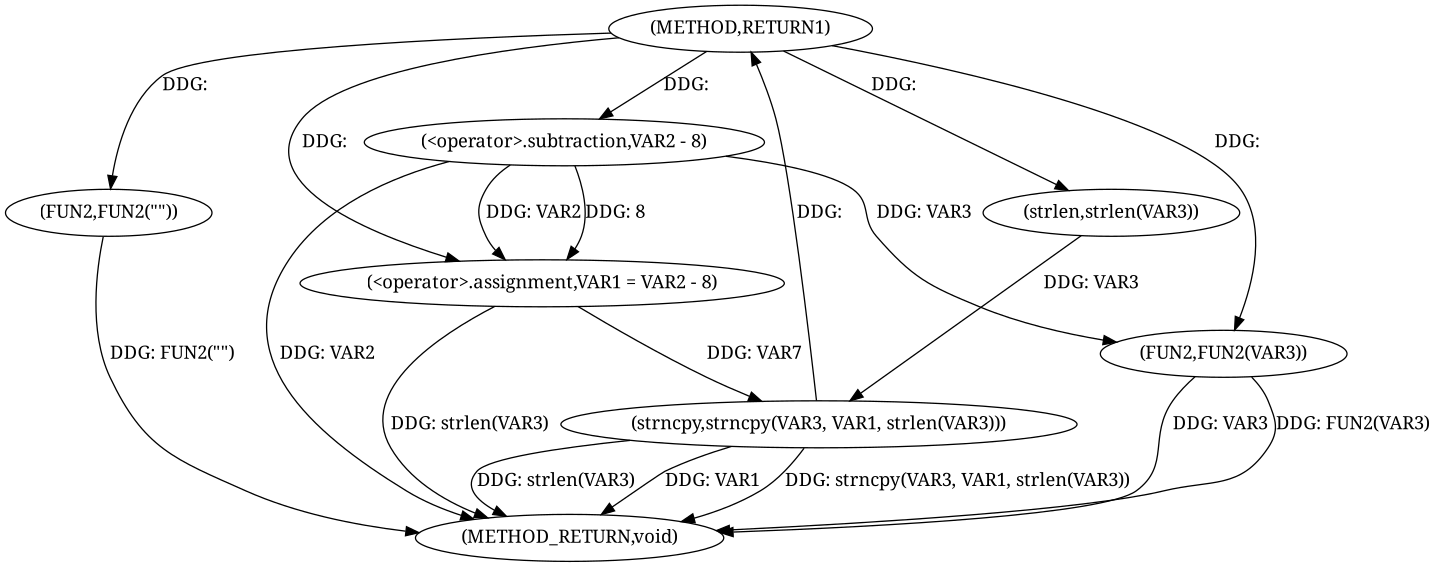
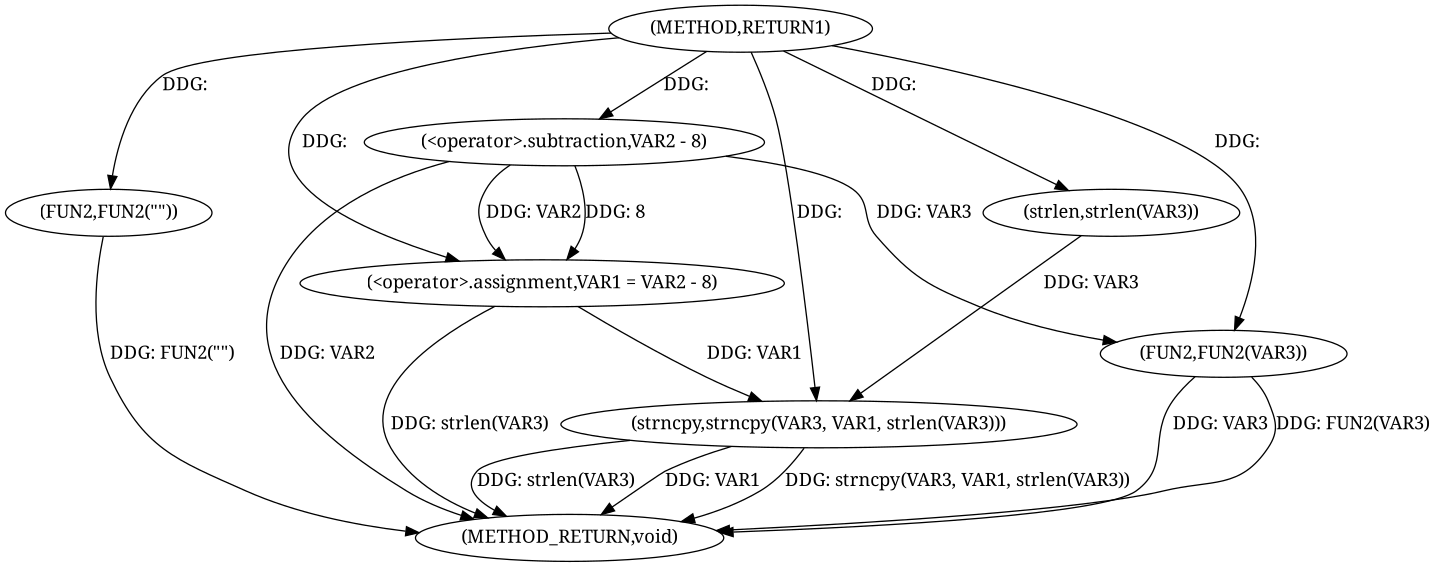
edge "(strncpy,strncpy(VAR3, VAR1, strlen(VAR3)))" -> "(METHOD,RETURN1)": reversed
edge "(<operator>.assignment,VAR1 = VAR2 - 8)" -> "(strncpy,strncpy(VAR3, VAR1, strlen(VAR3)))": label "DDG: VAR7" -> "DDG: VAR1"
